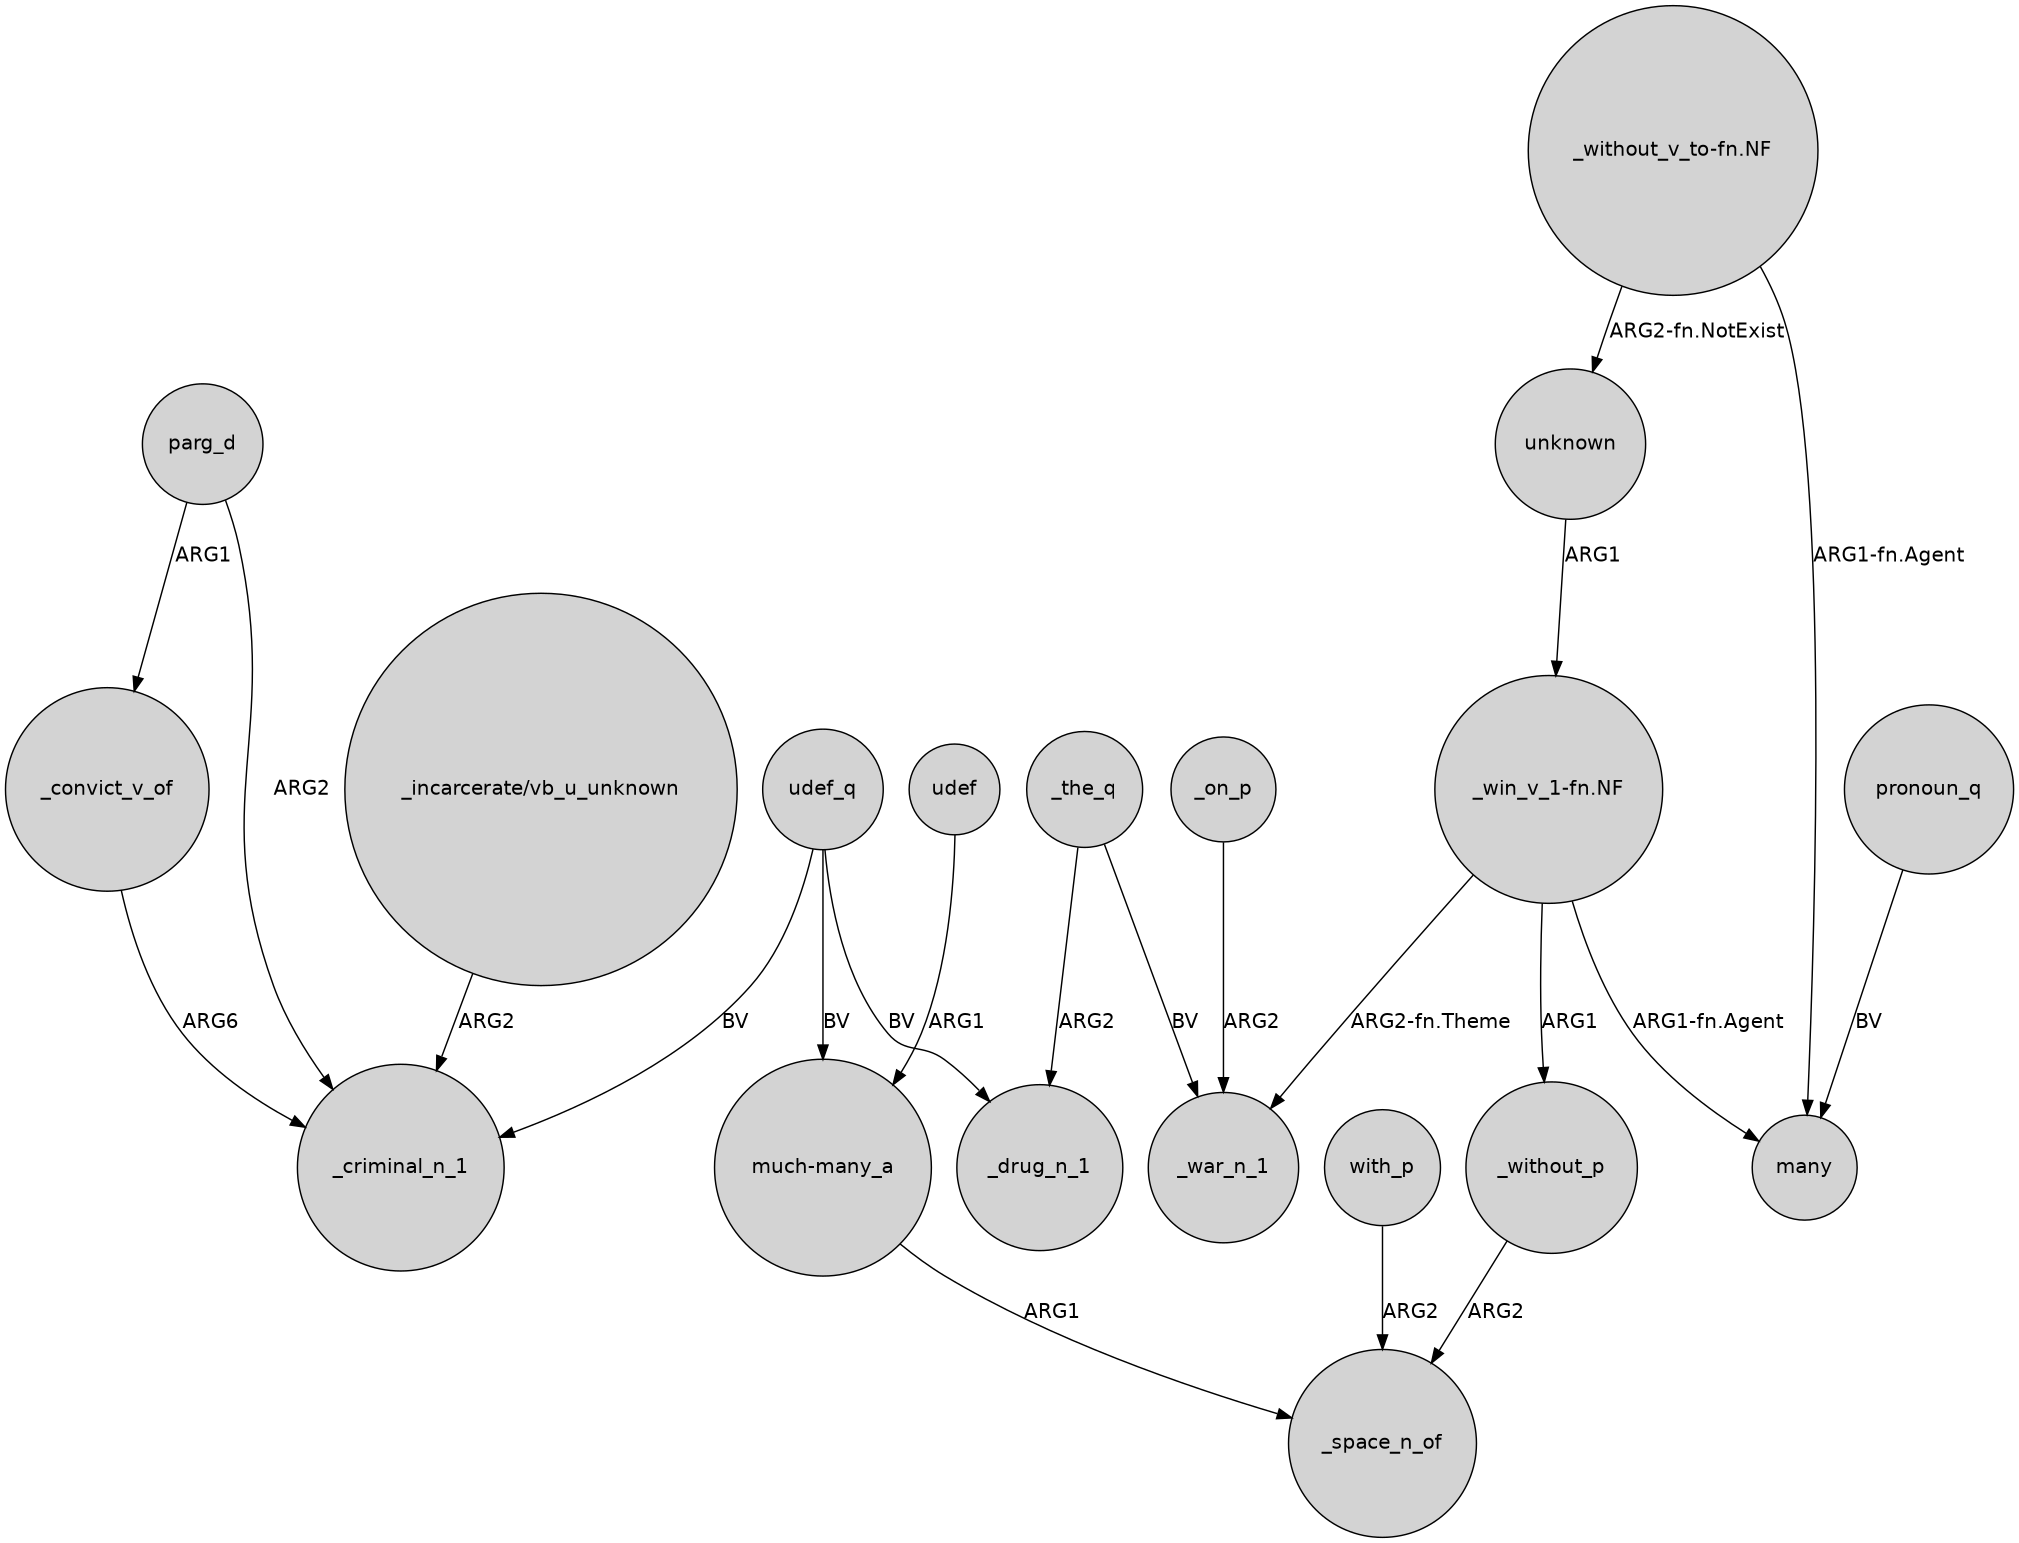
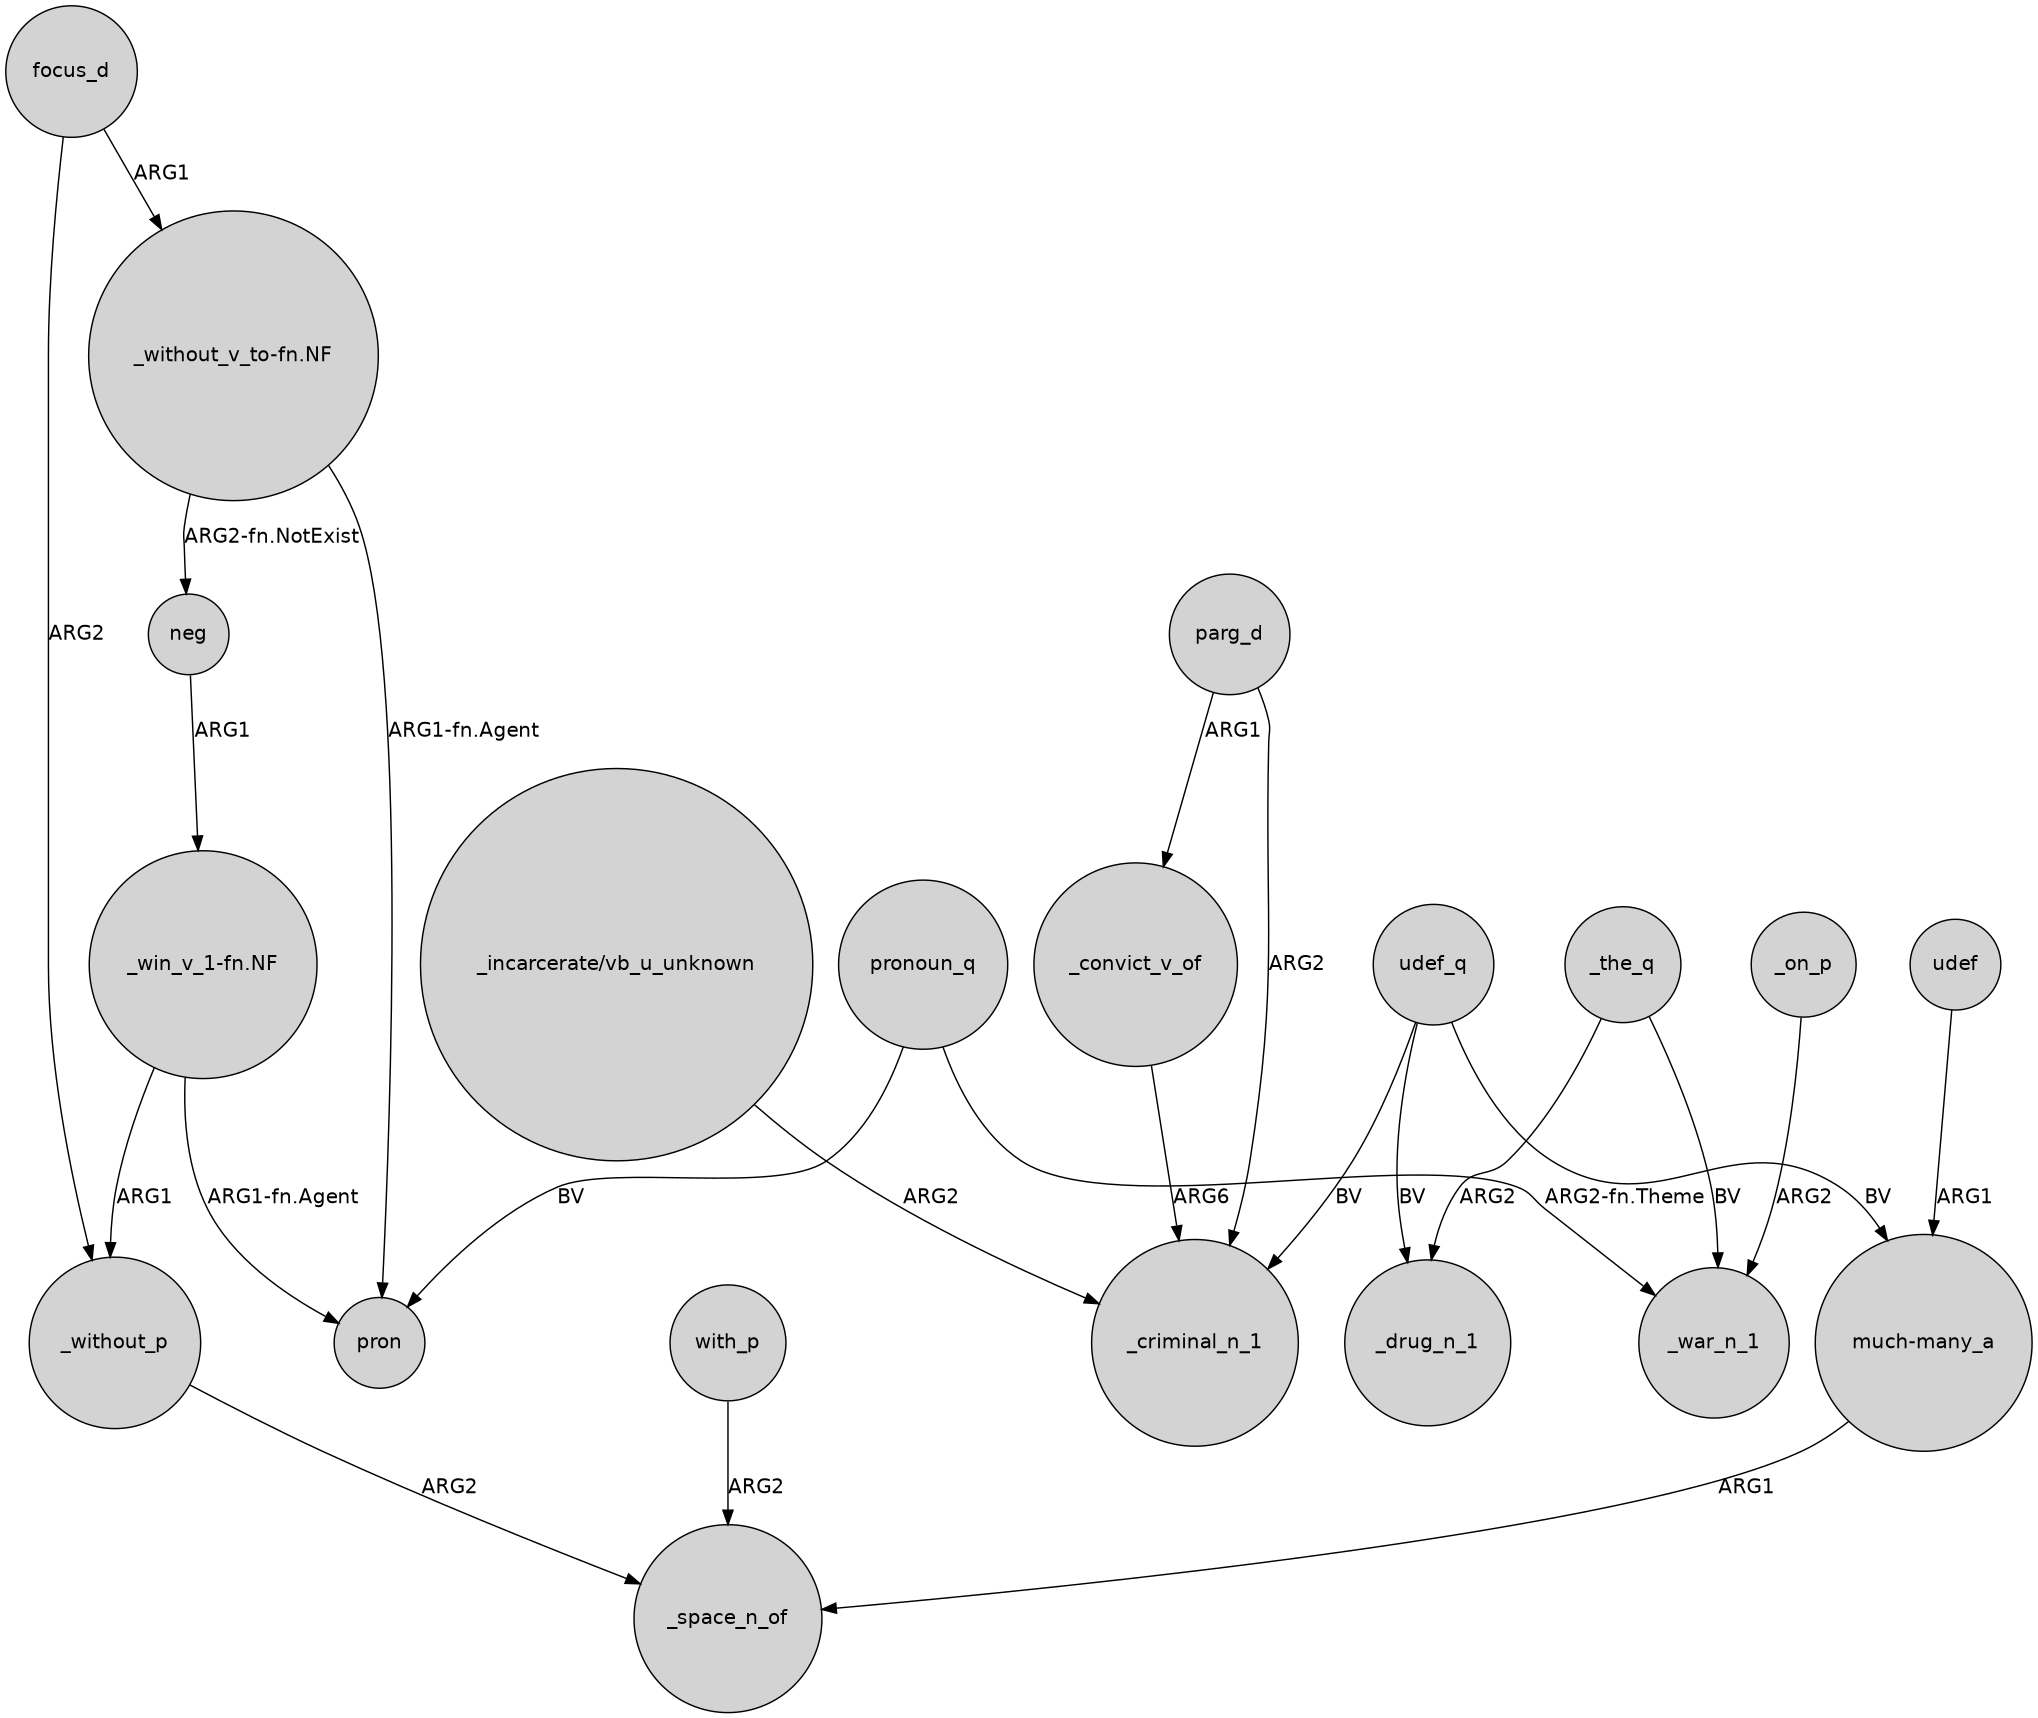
node "focus_d": added
node "unknown": label "unknown" -> "neg"
edge "_win_v_1-fn.NF" -> "_war_n_1": now "pronoun_q" -> "_war_n_1"
node "many": label "many" -> "pron"
